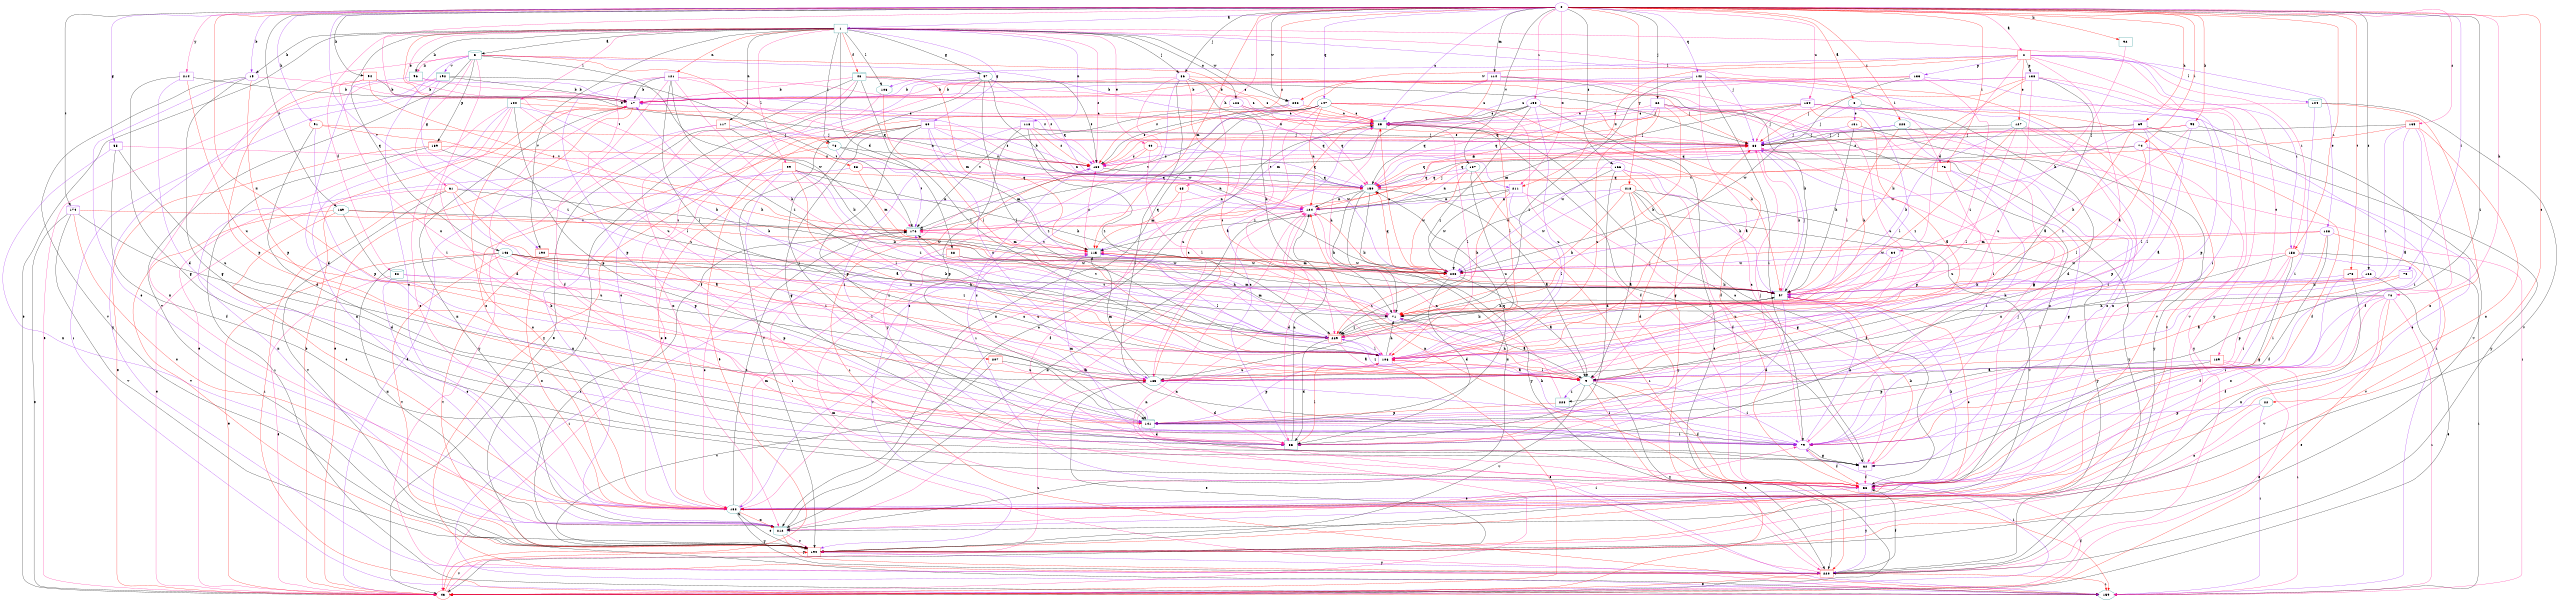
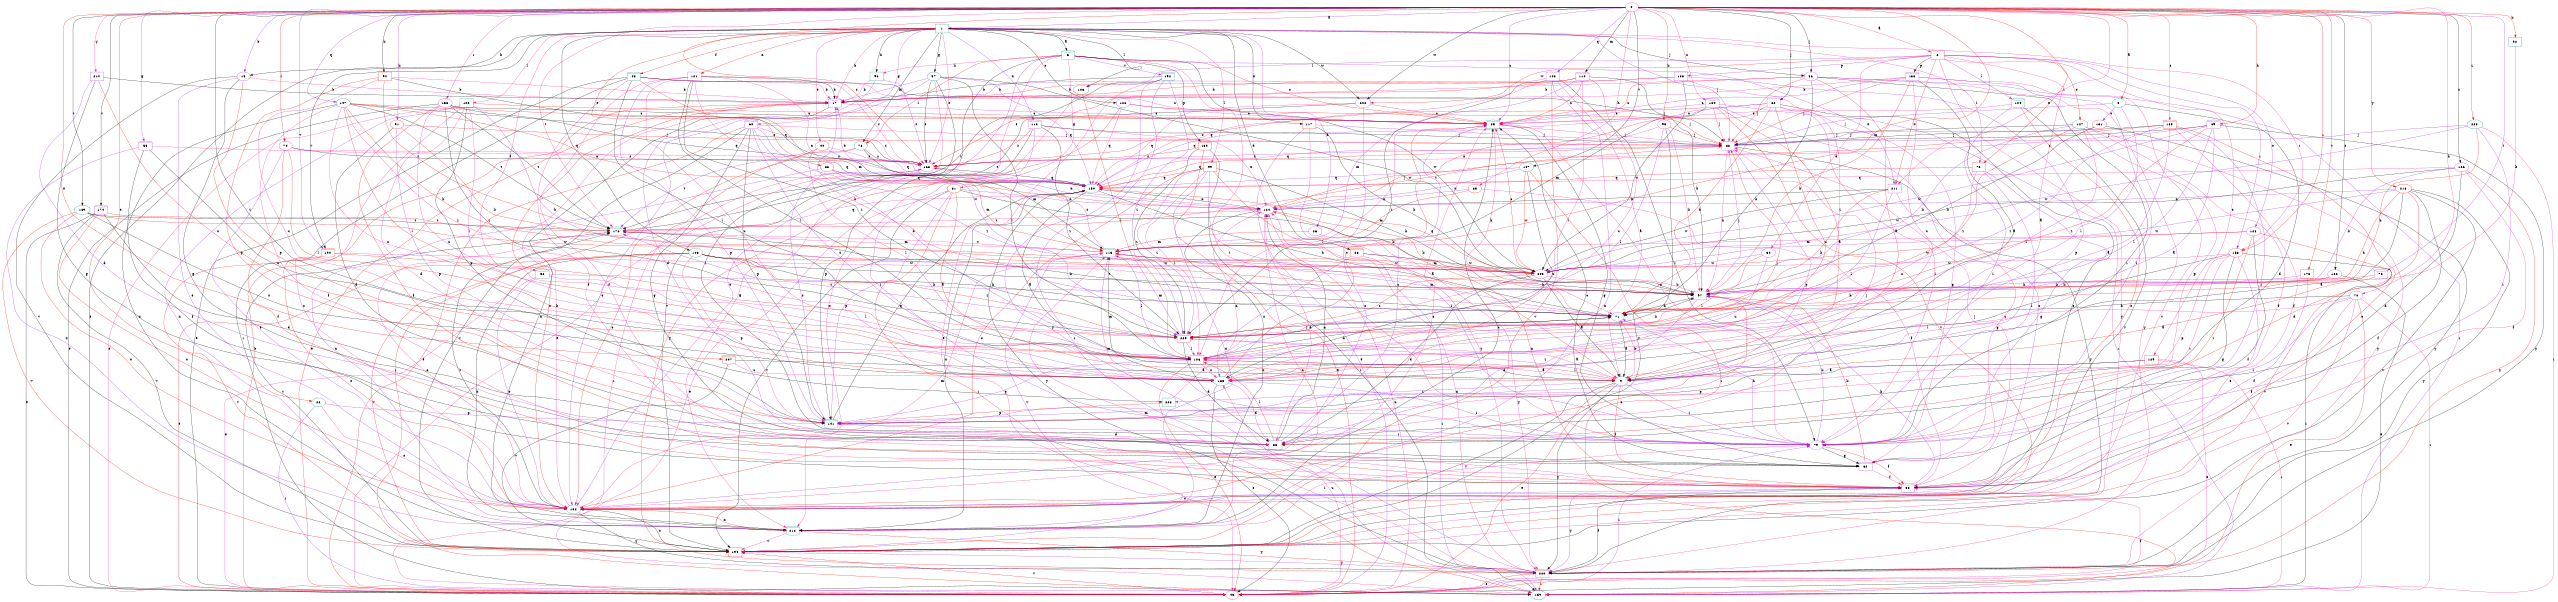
node "133": shape octagon -> box
node "26": added
edge "173" -> "212": removed, label "x"
